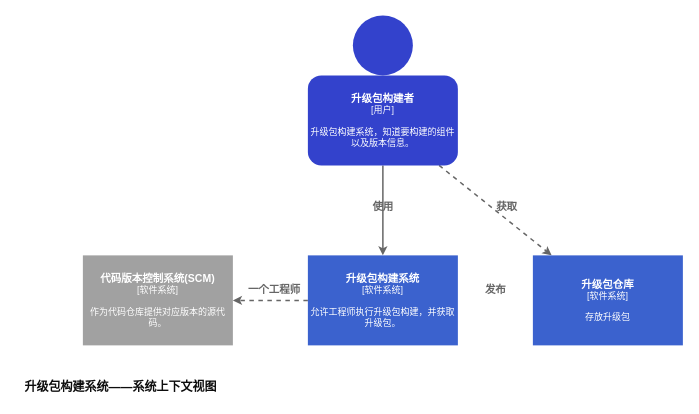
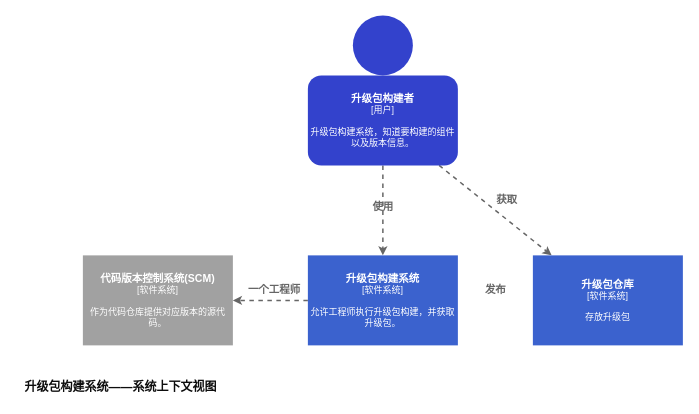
node "获取": moved (507, 207) -> (507, 199)
edge "升级包构建者 [用户] 升级包构建系统，知道要构建的组件以及版本信息。" -> "升级包构建系统 [软件系统] 允许工程师执行升级包构建，并获取升级包。": style solid -> dashed
